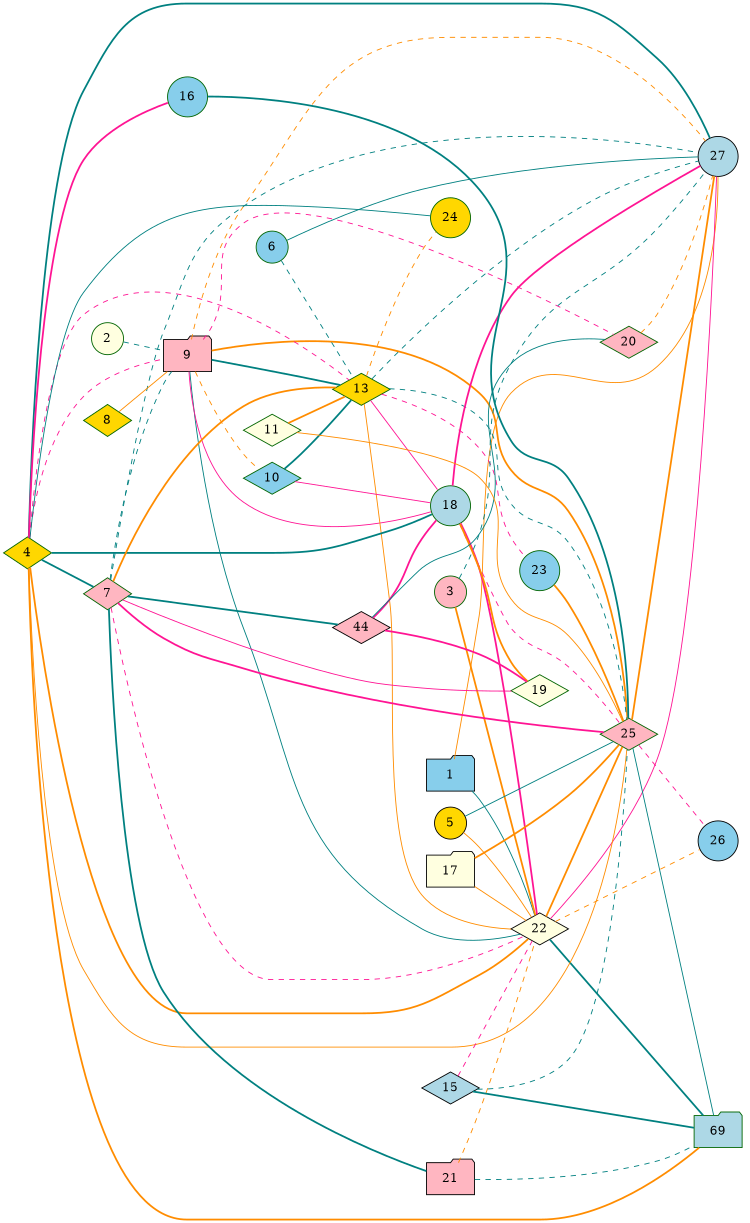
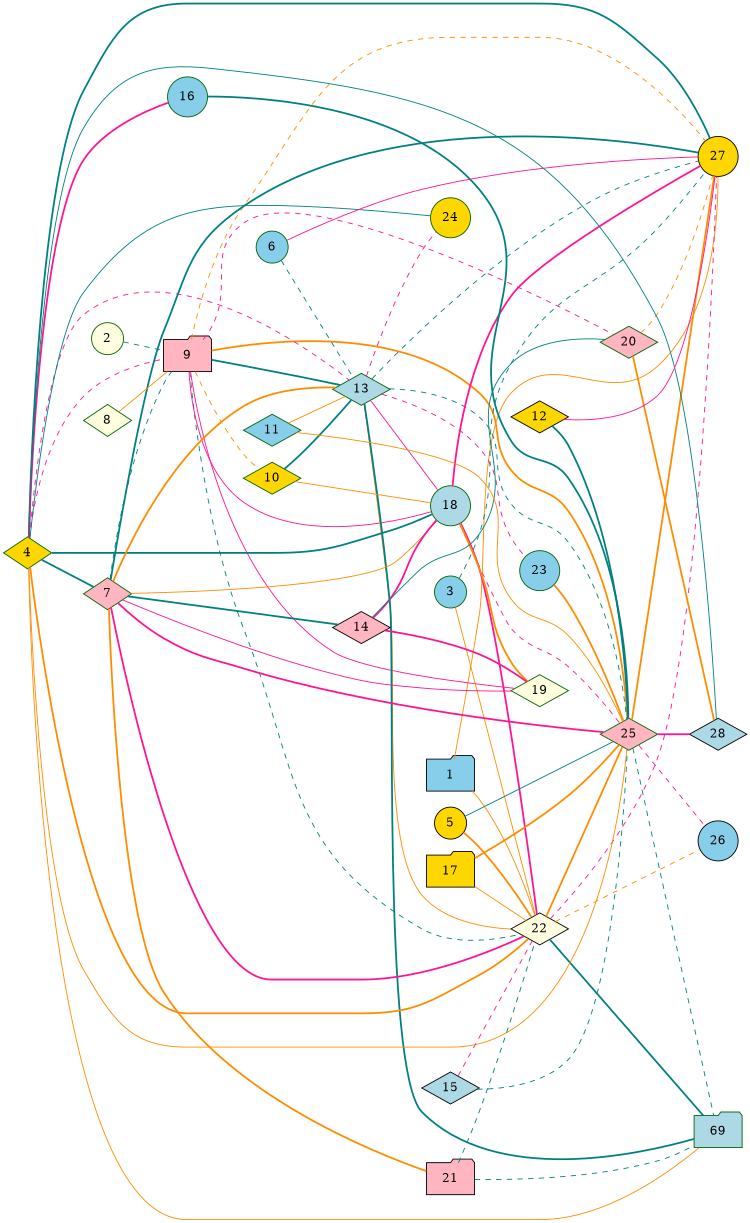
node "27": fillcolor lightblue -> gold
edge "27" -- "6": color teal -> deeppink
edge "27" -- "7": style dashed -> bold
edge "24" -- "13": color darkorange -> deeppink
node "13": fillcolor gold -> lightblue
edge "13" -- "11": style bold -> solid
node "12": added
node "8": fillcolor gold -> lightyellow
node "11": fillcolor lightyellow -> skyblue
node "10": fillcolor skyblue -> gold
edge "10" -- "18": color deeppink -> darkorange
edge "27" -- "22": style solid -> dashed
edge "18" -- "7": added
node "3": fillcolor lightpink -> skyblue
edge "9" -- "19": added
node "44": label "44" -> "14"
edge "9" -- "22": style solid -> dashed
node "28": added
edge "3" -- "22": style bold -> solid
edge "1" -- "22": color teal -> darkorange
node "17": fillcolor lightyellow -> gold
edge "5" -- "22": style solid -> bold
edge "7" -- "22": style dashed -> bold
edge "25" -- "69": style solid -> dashed
edge "7" -- "21": color teal -> darkorange
edge "22" -- "21": color darkorange -> teal
edge "15" -- "69": now "13" -- "69"
edge "4" -- "69": style bold -> solid
